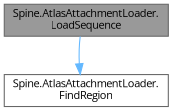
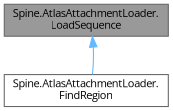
edge "Spine.AtlasAttachmentLoader. LoadSequence" -> "Spine.AtlasAttachmentLoader. FindRegion": reversed
